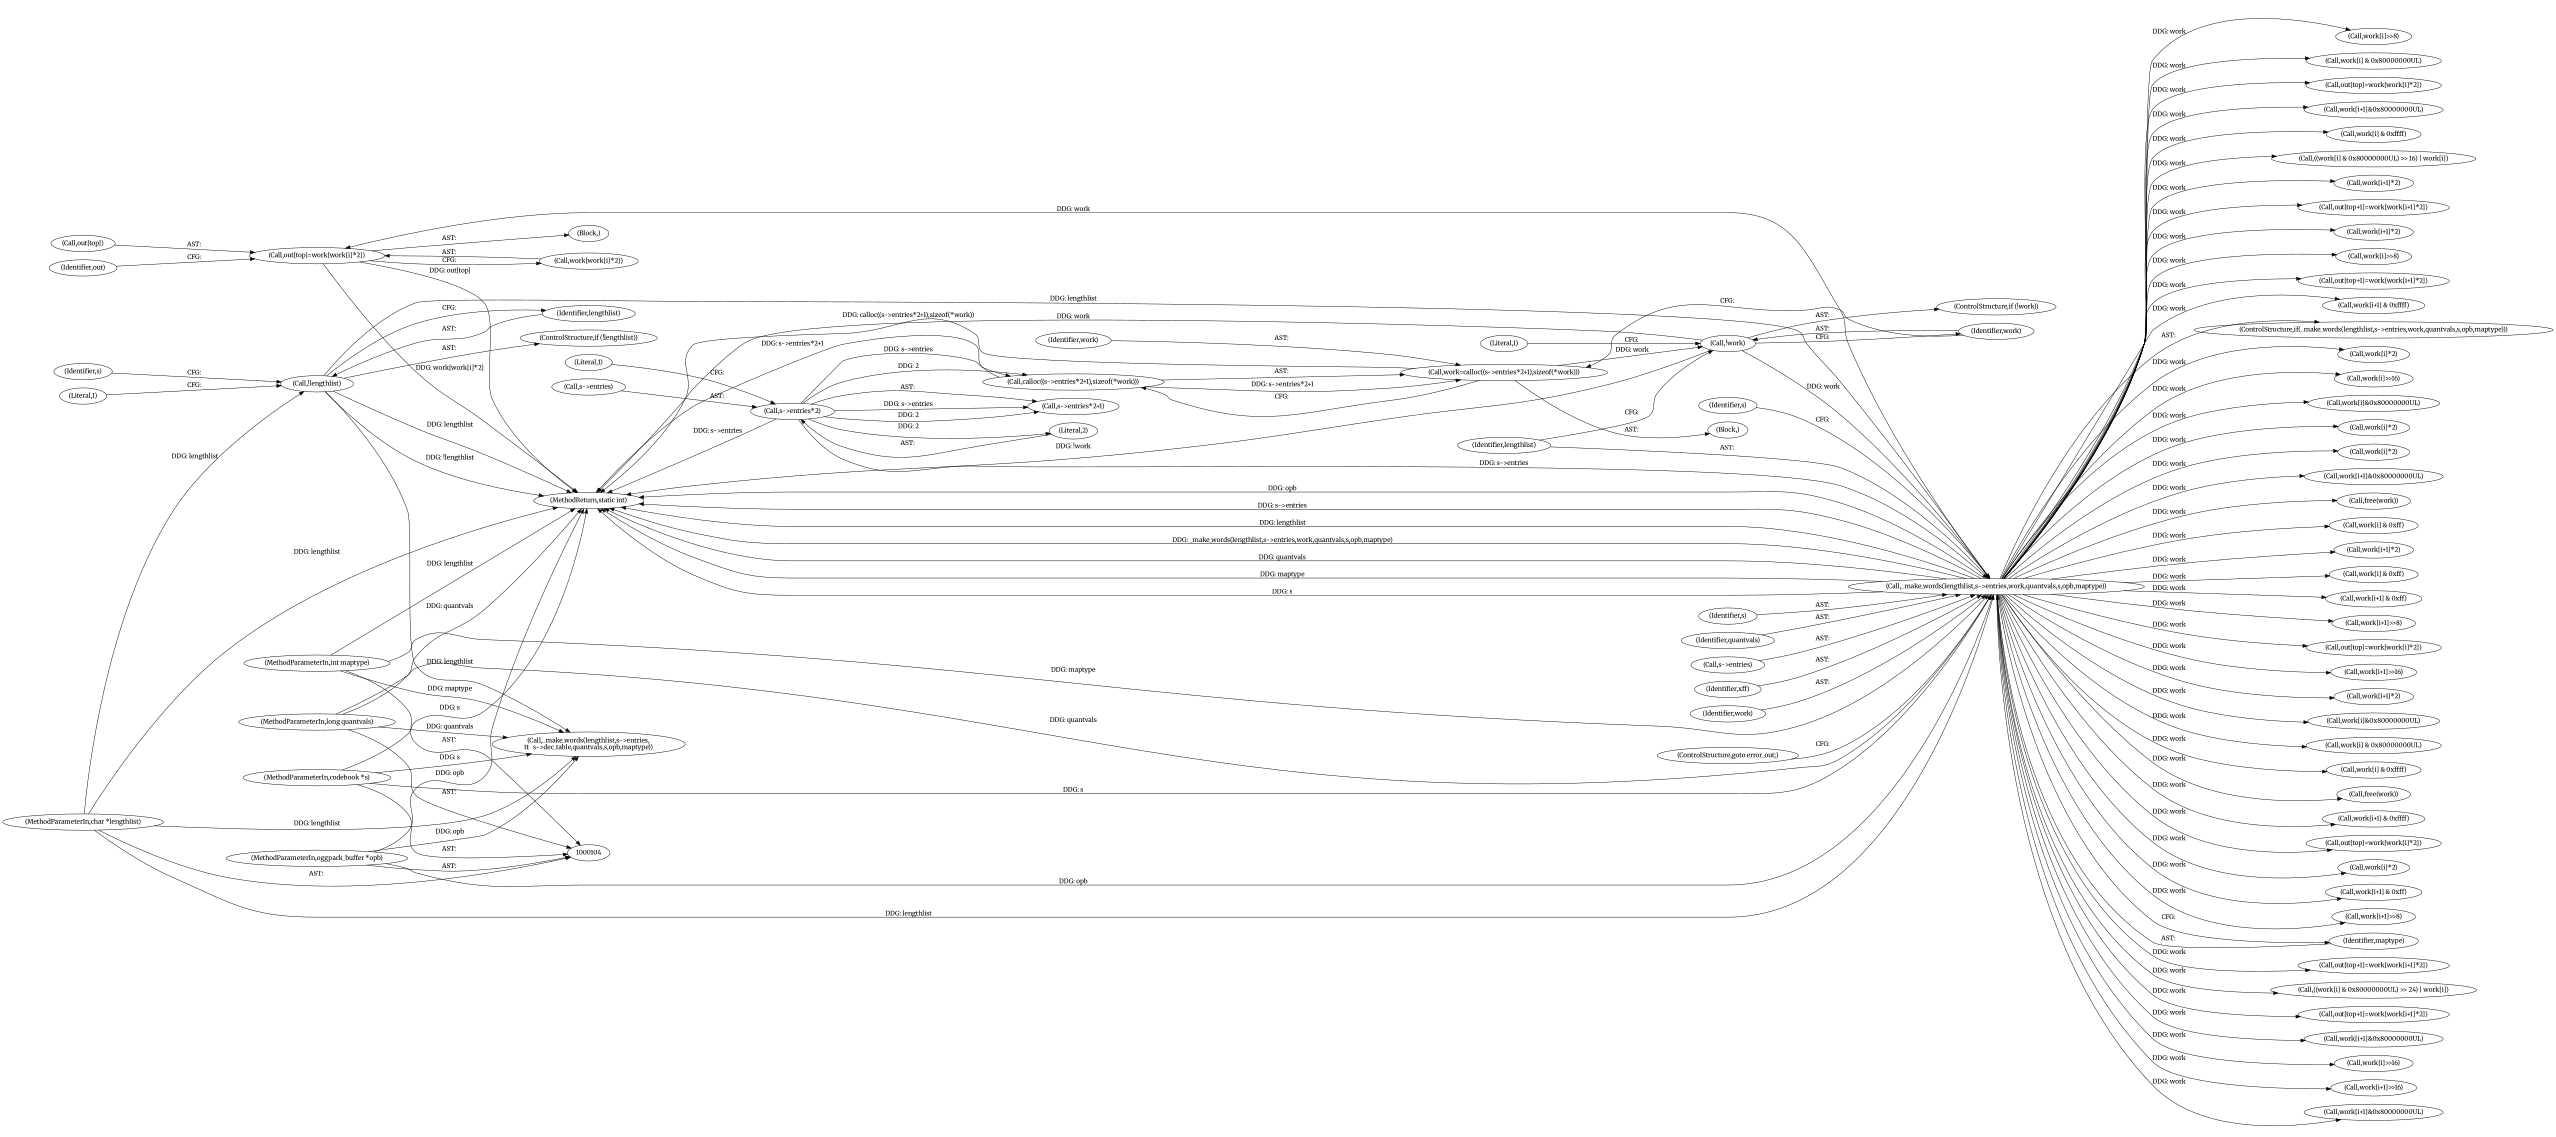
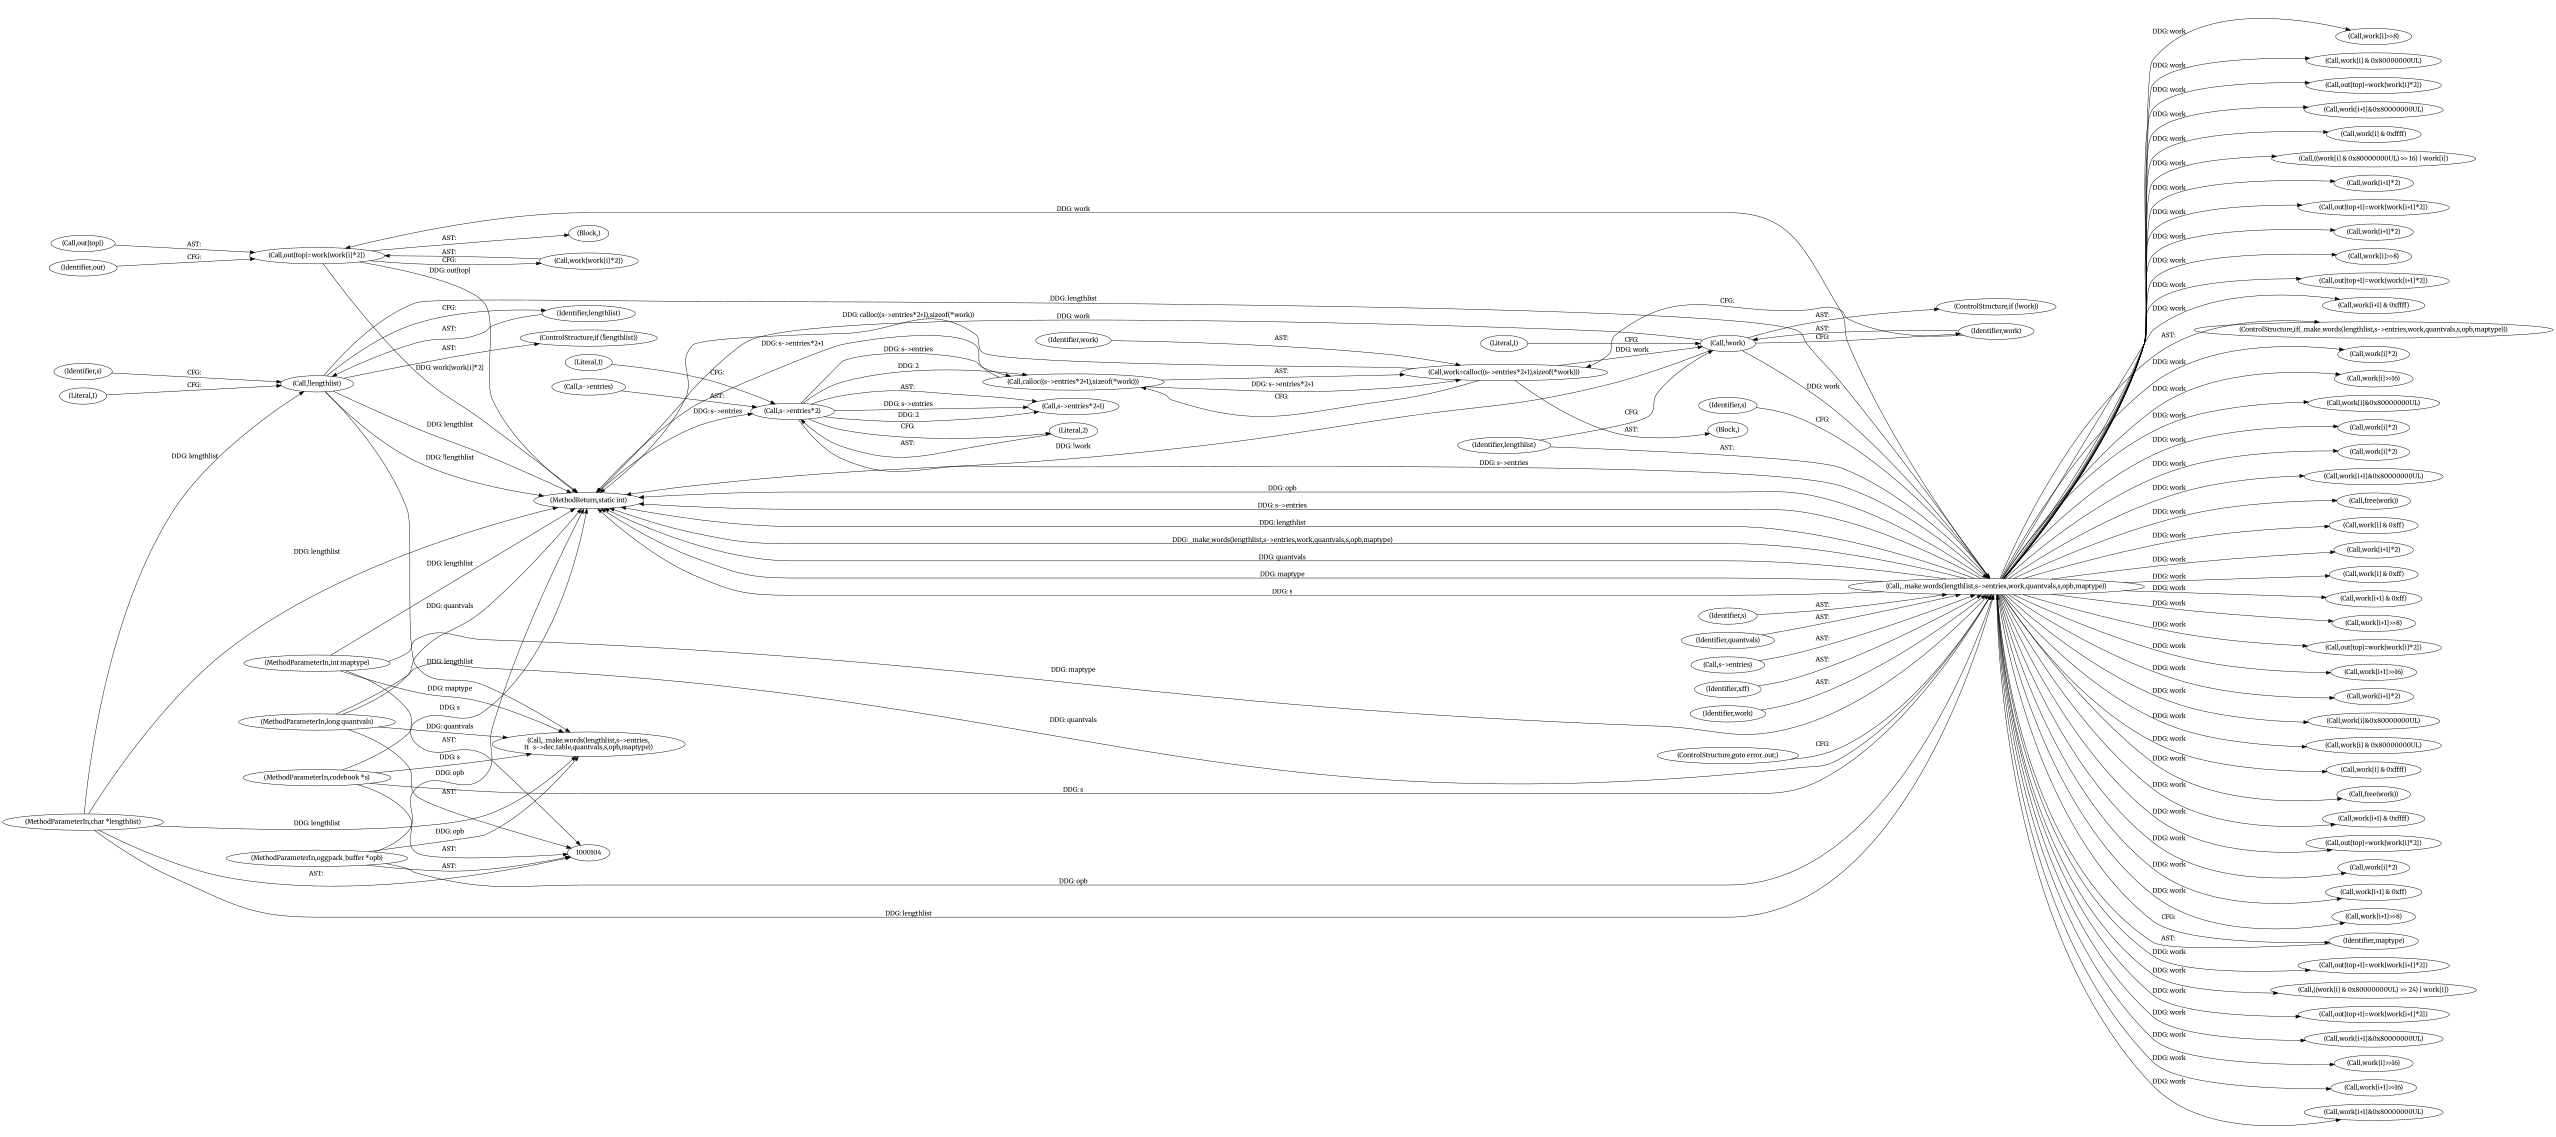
edge "(Call,s->entries*2)" -> "(Literal,2)": label "DDG: 2" -> "CFG: "
edge "(Call,s->entries*2)" -> "(MethodReturn,static int)": reversed
